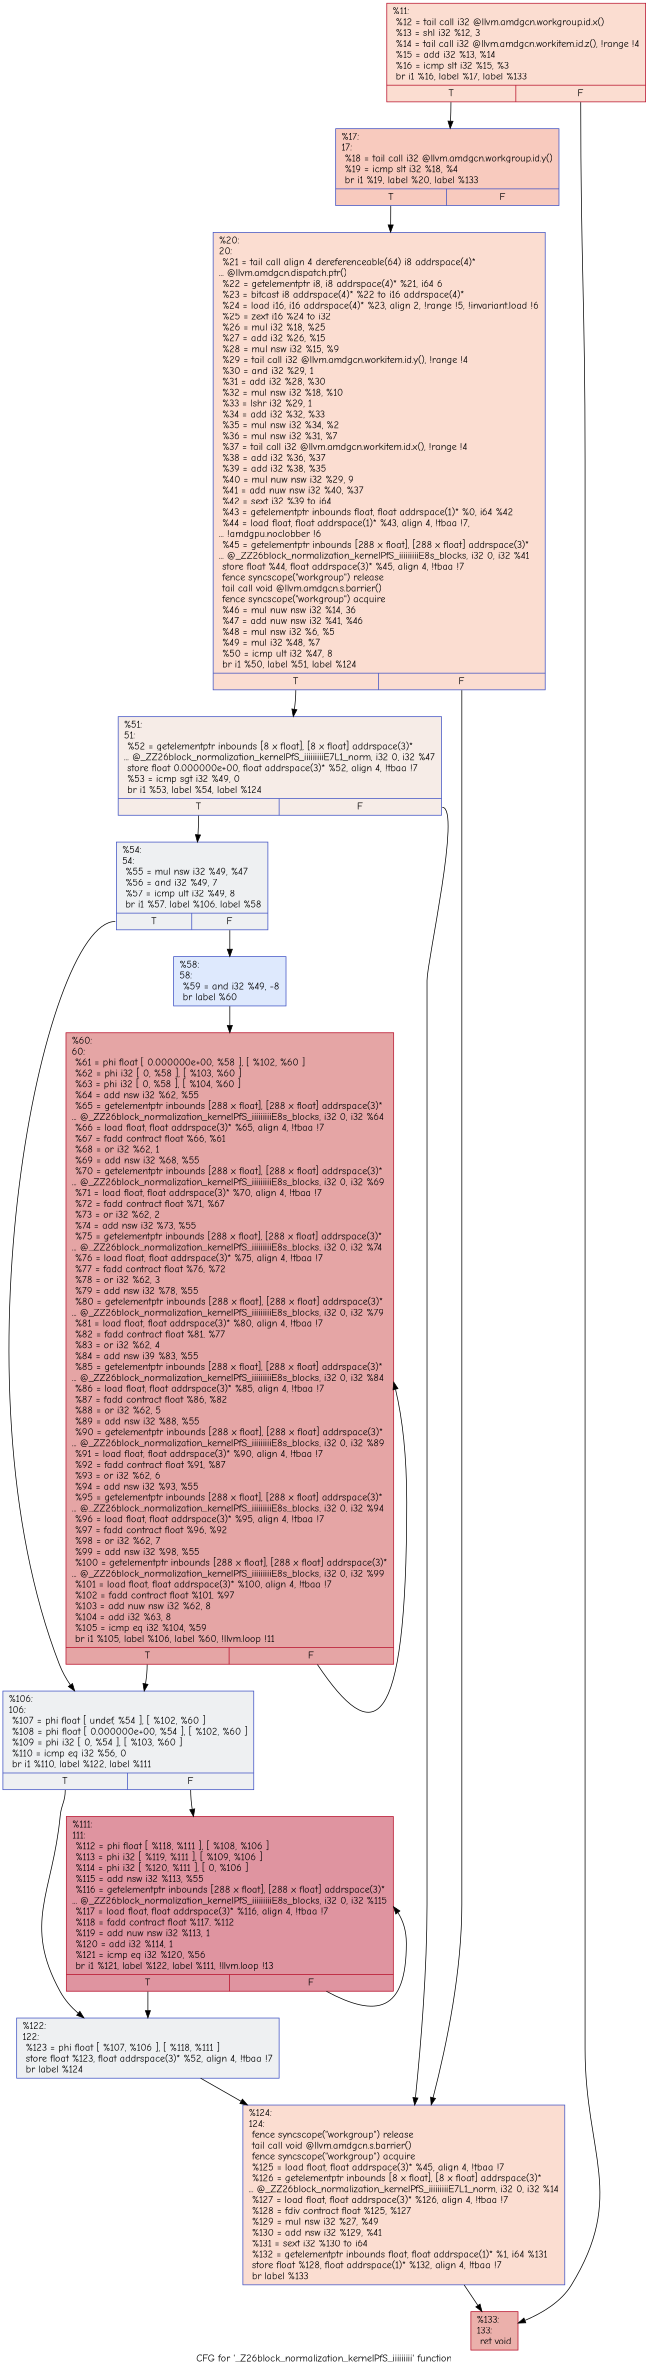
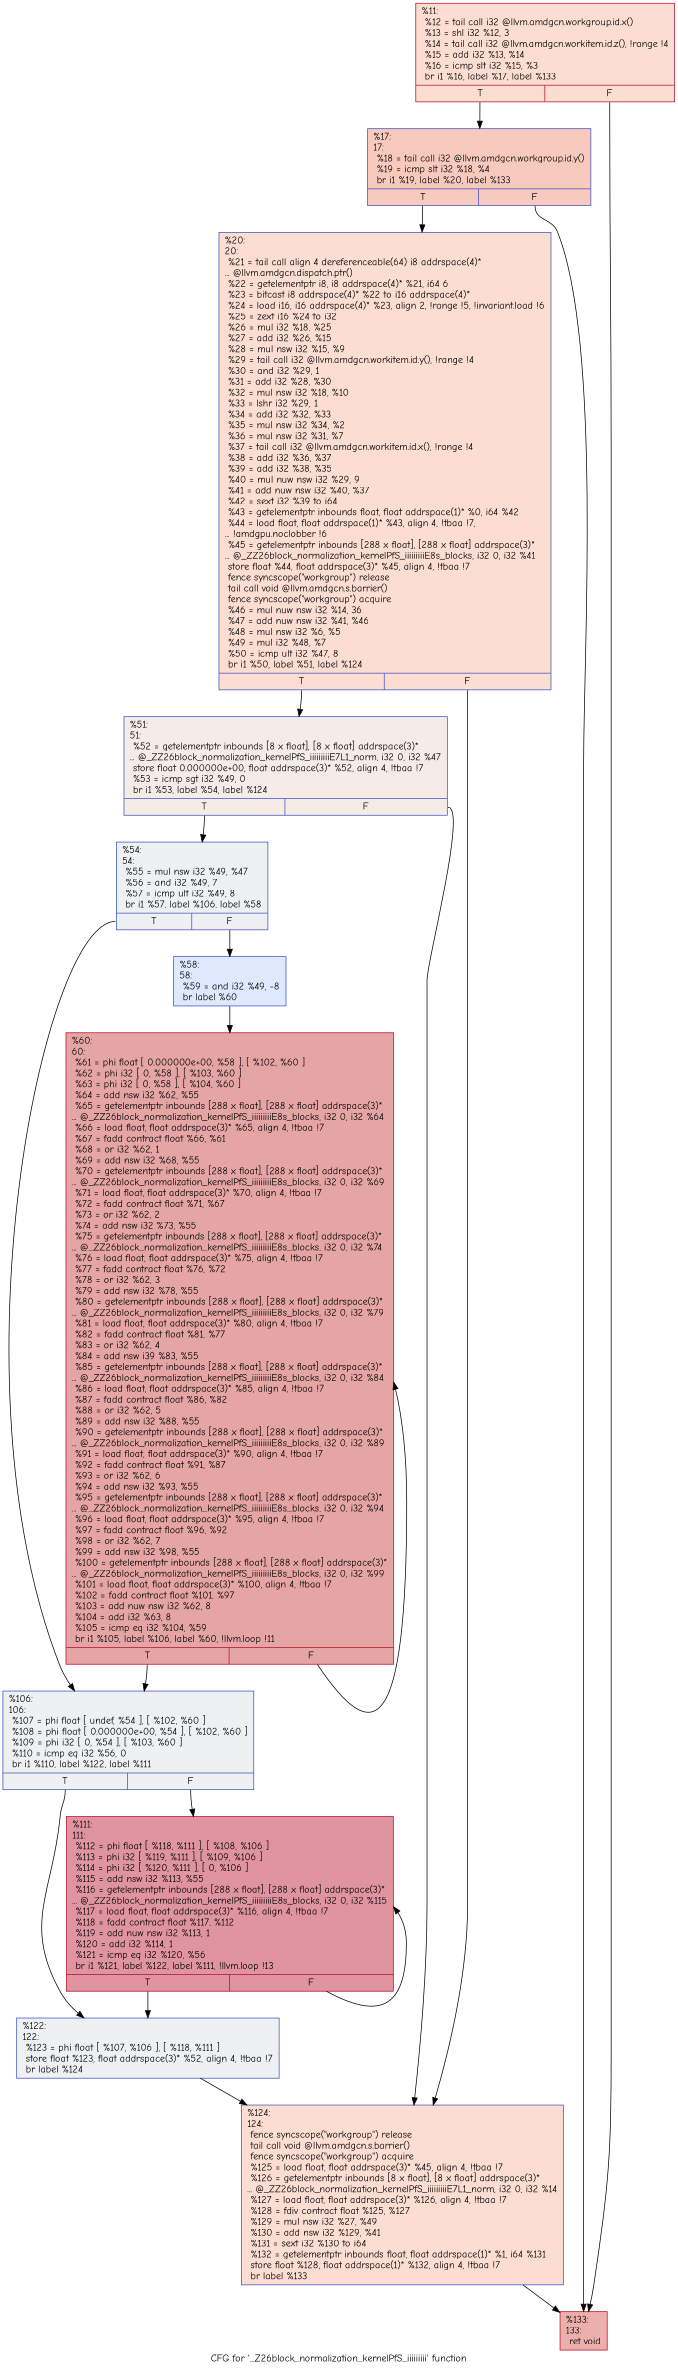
edge "%17:" -> "%133:": added
